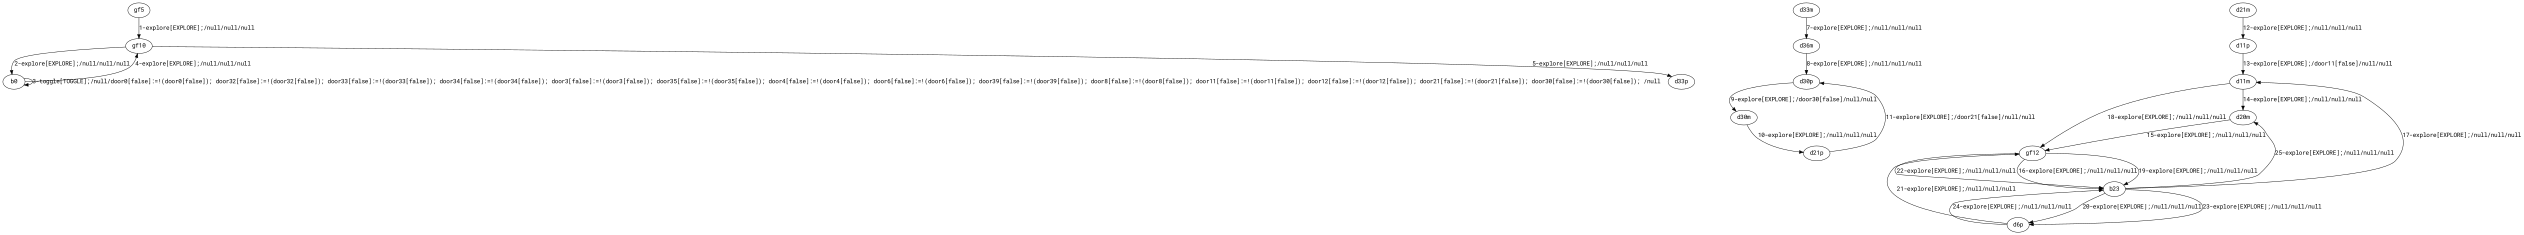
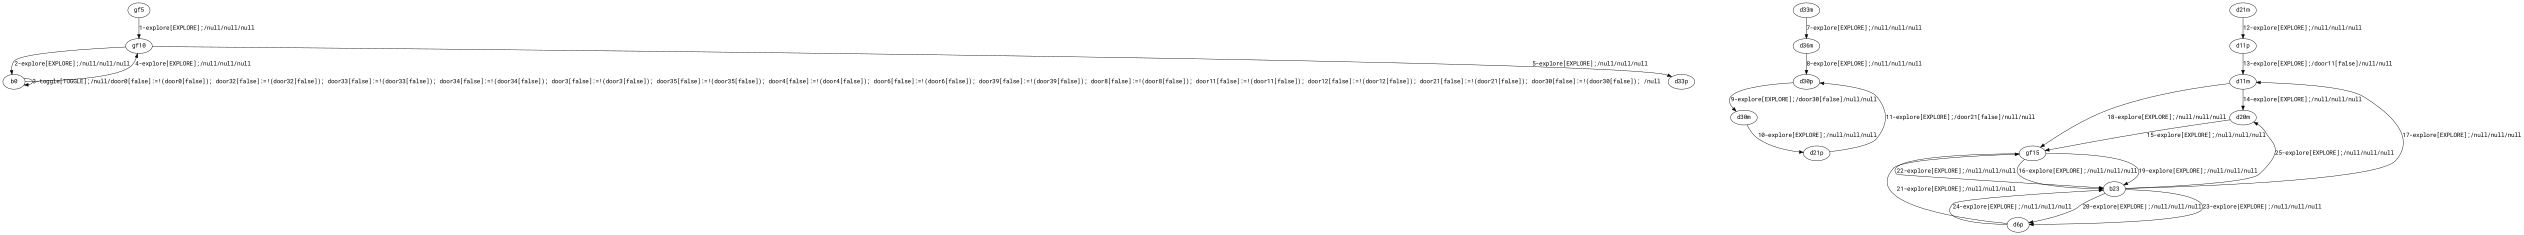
node "gf12": label "gf12" -> "gf15"
